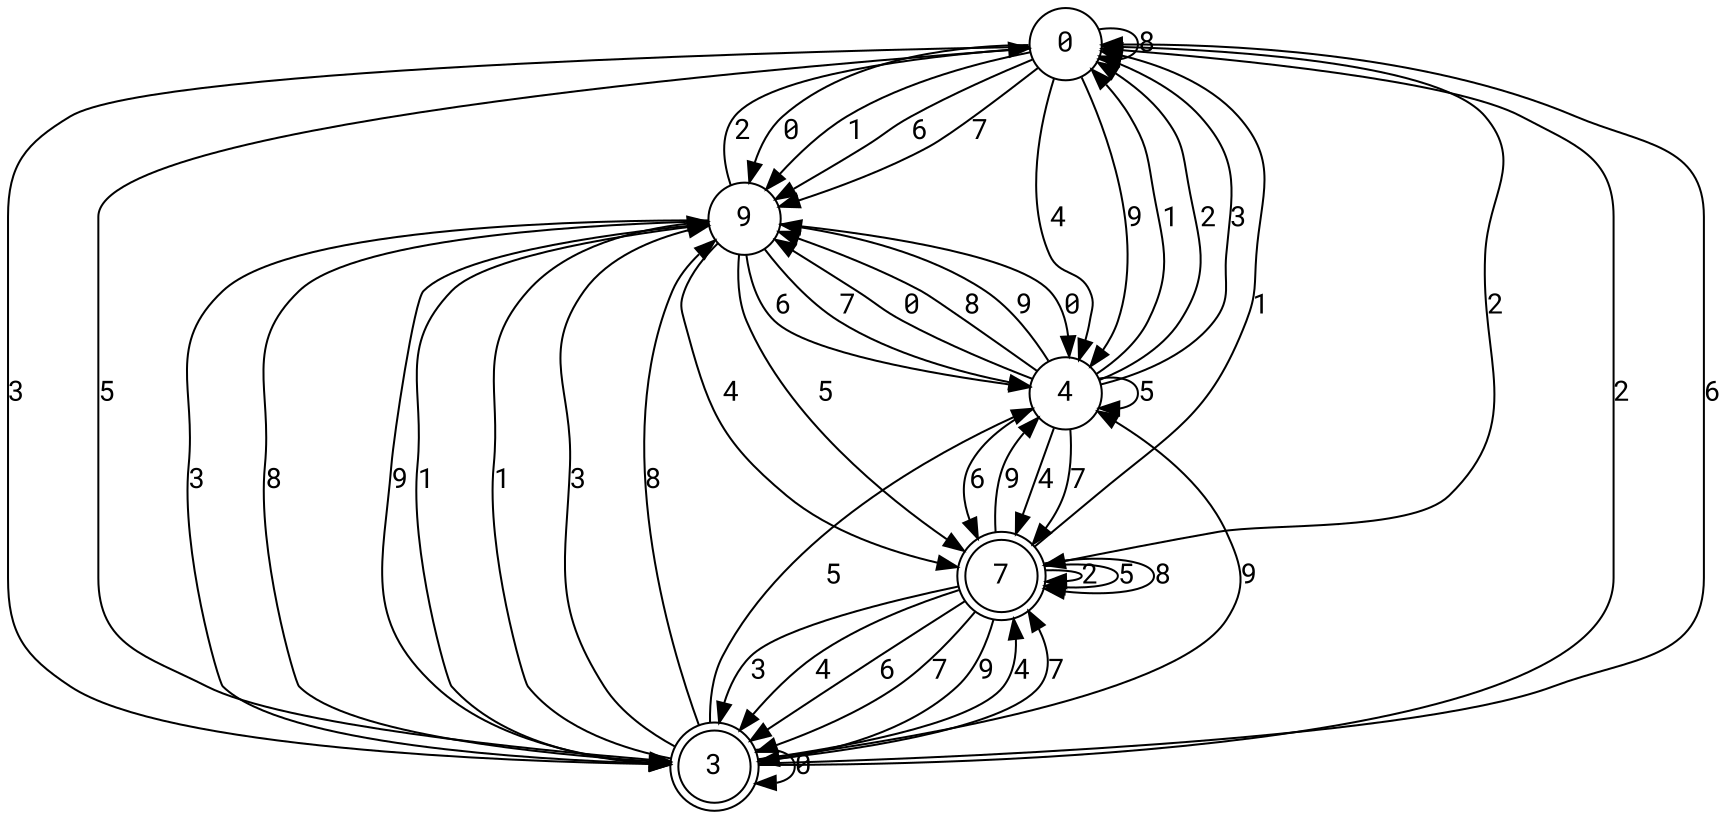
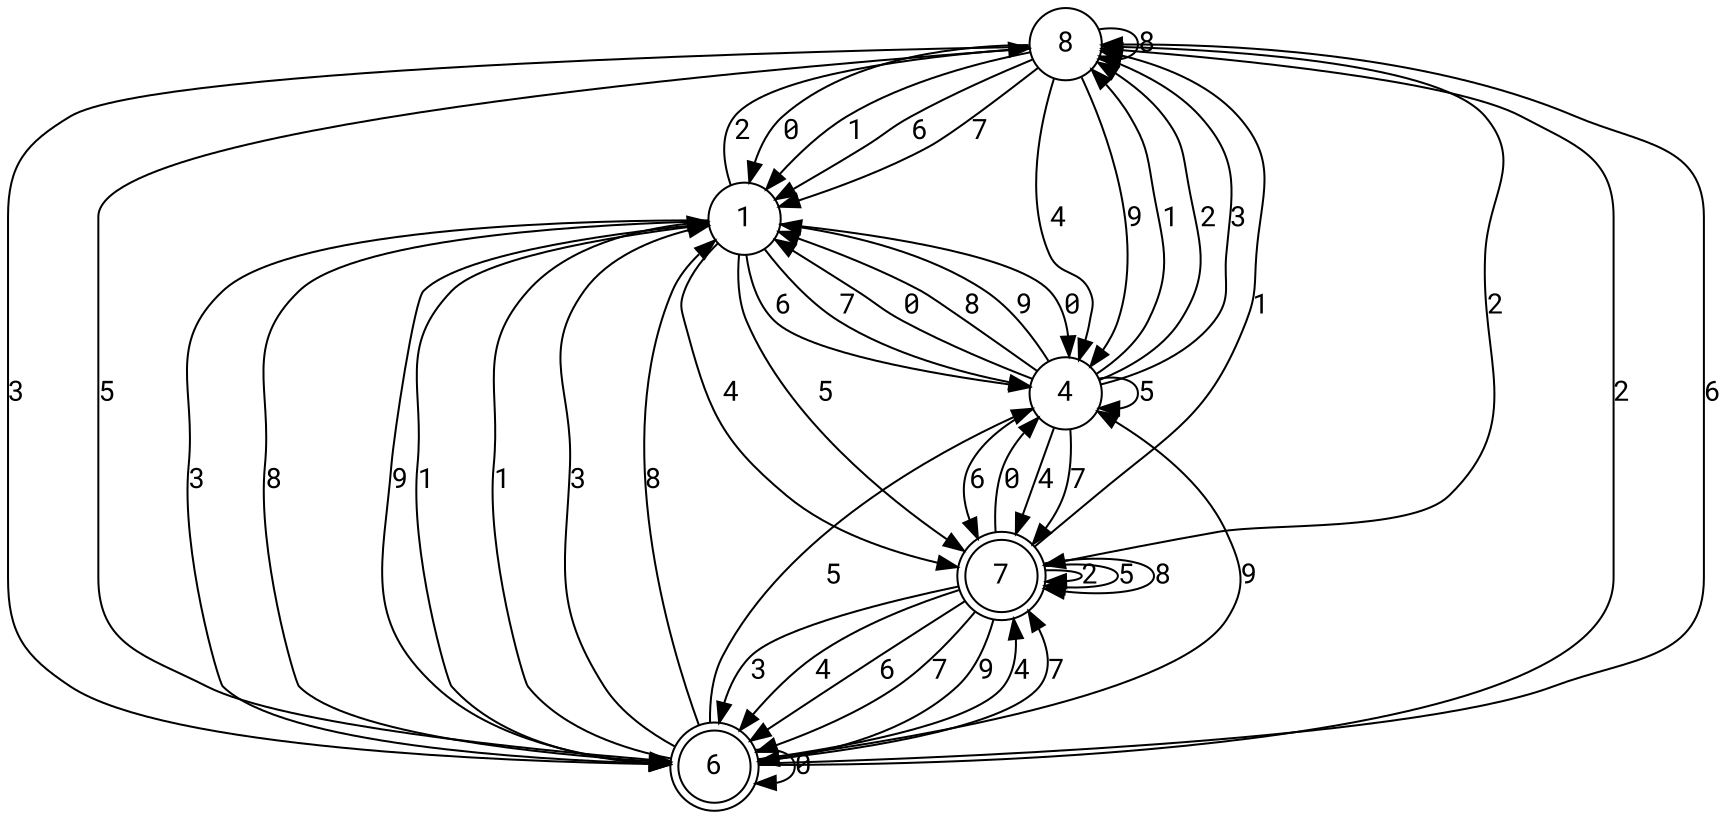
node "0": label "0" -> "8"
node "9": label "9" -> "1"
edge "7" -> "4": label "9" -> "0"
node "3": label "3" -> "6"
